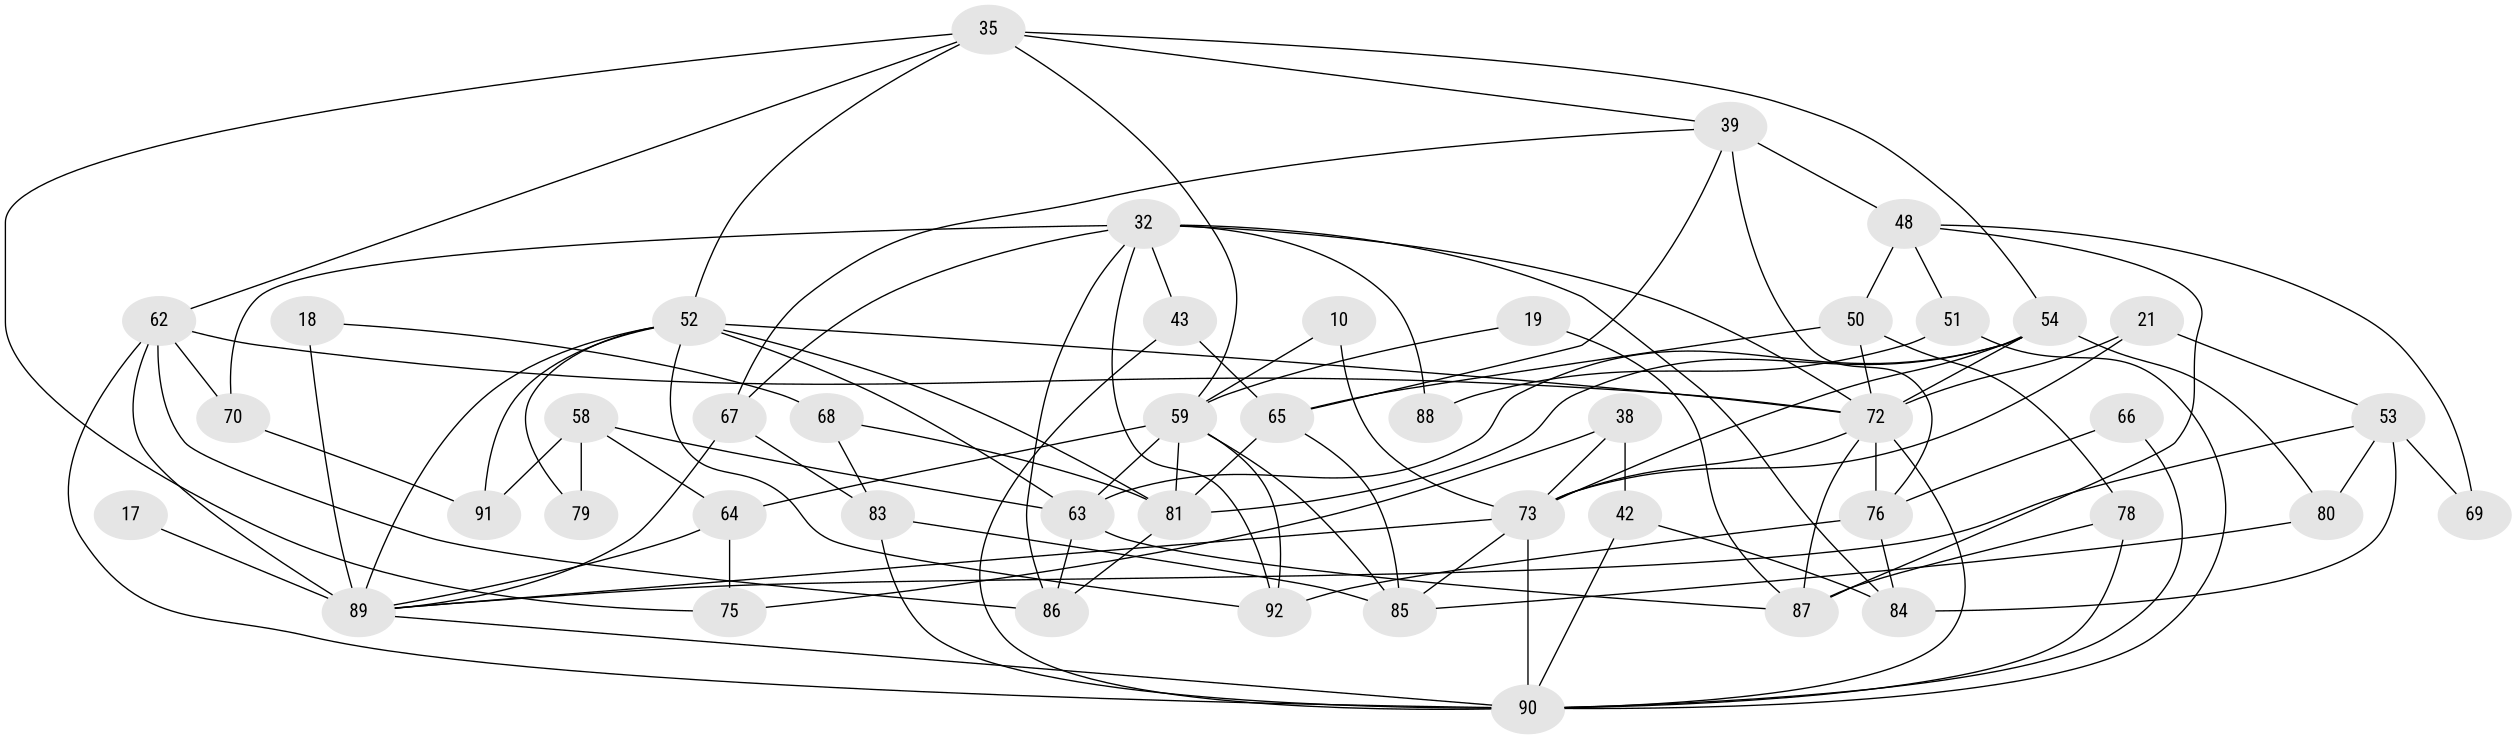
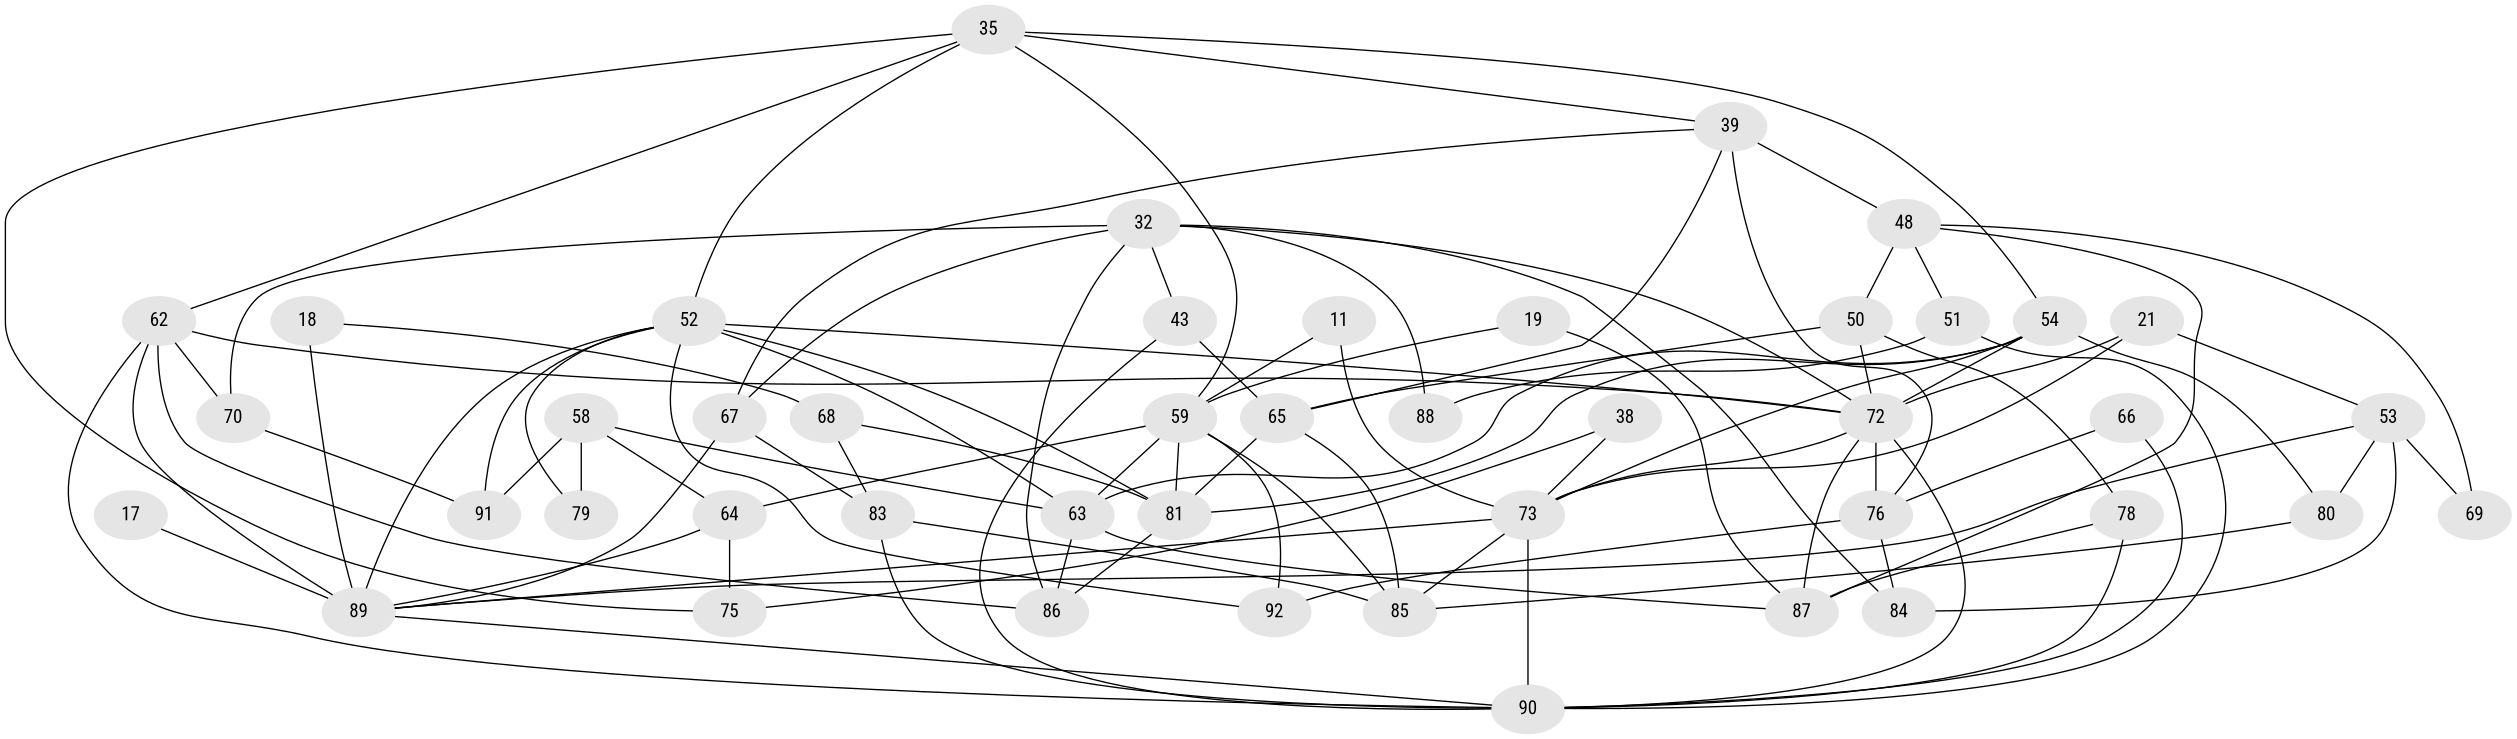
node "10": label "10" -> "11"
edge "32" -- "92": removed
node "42": removed
